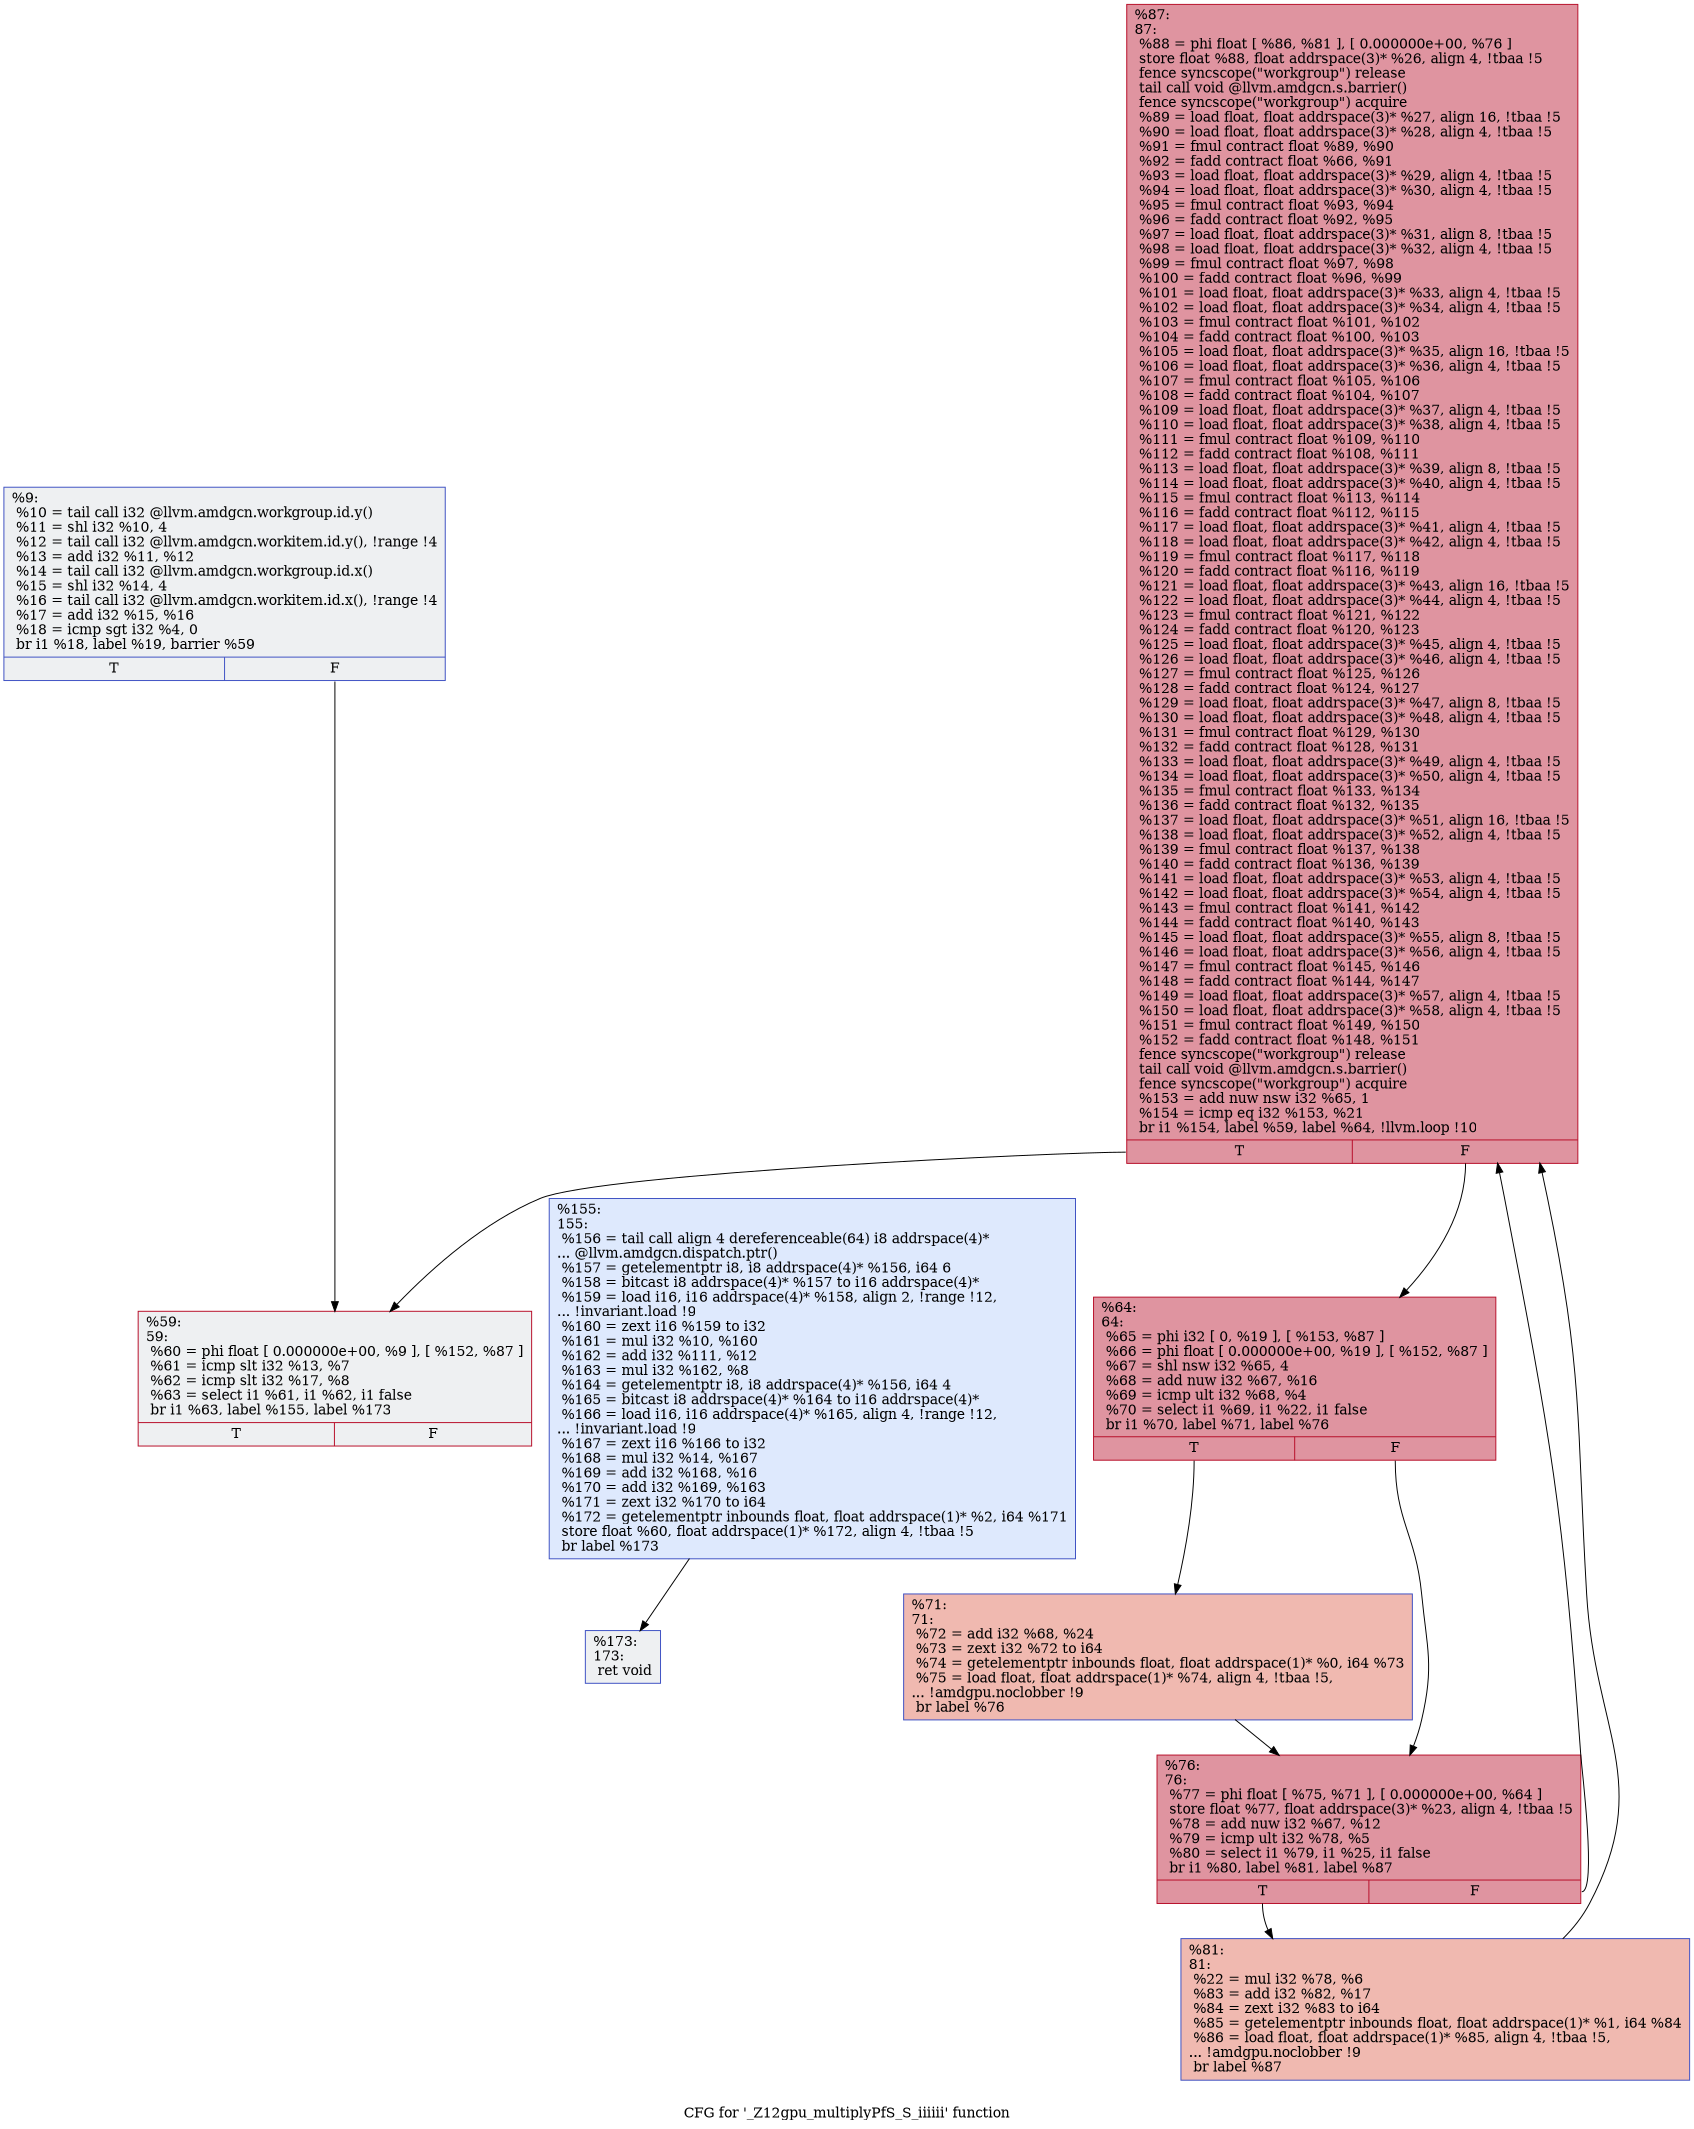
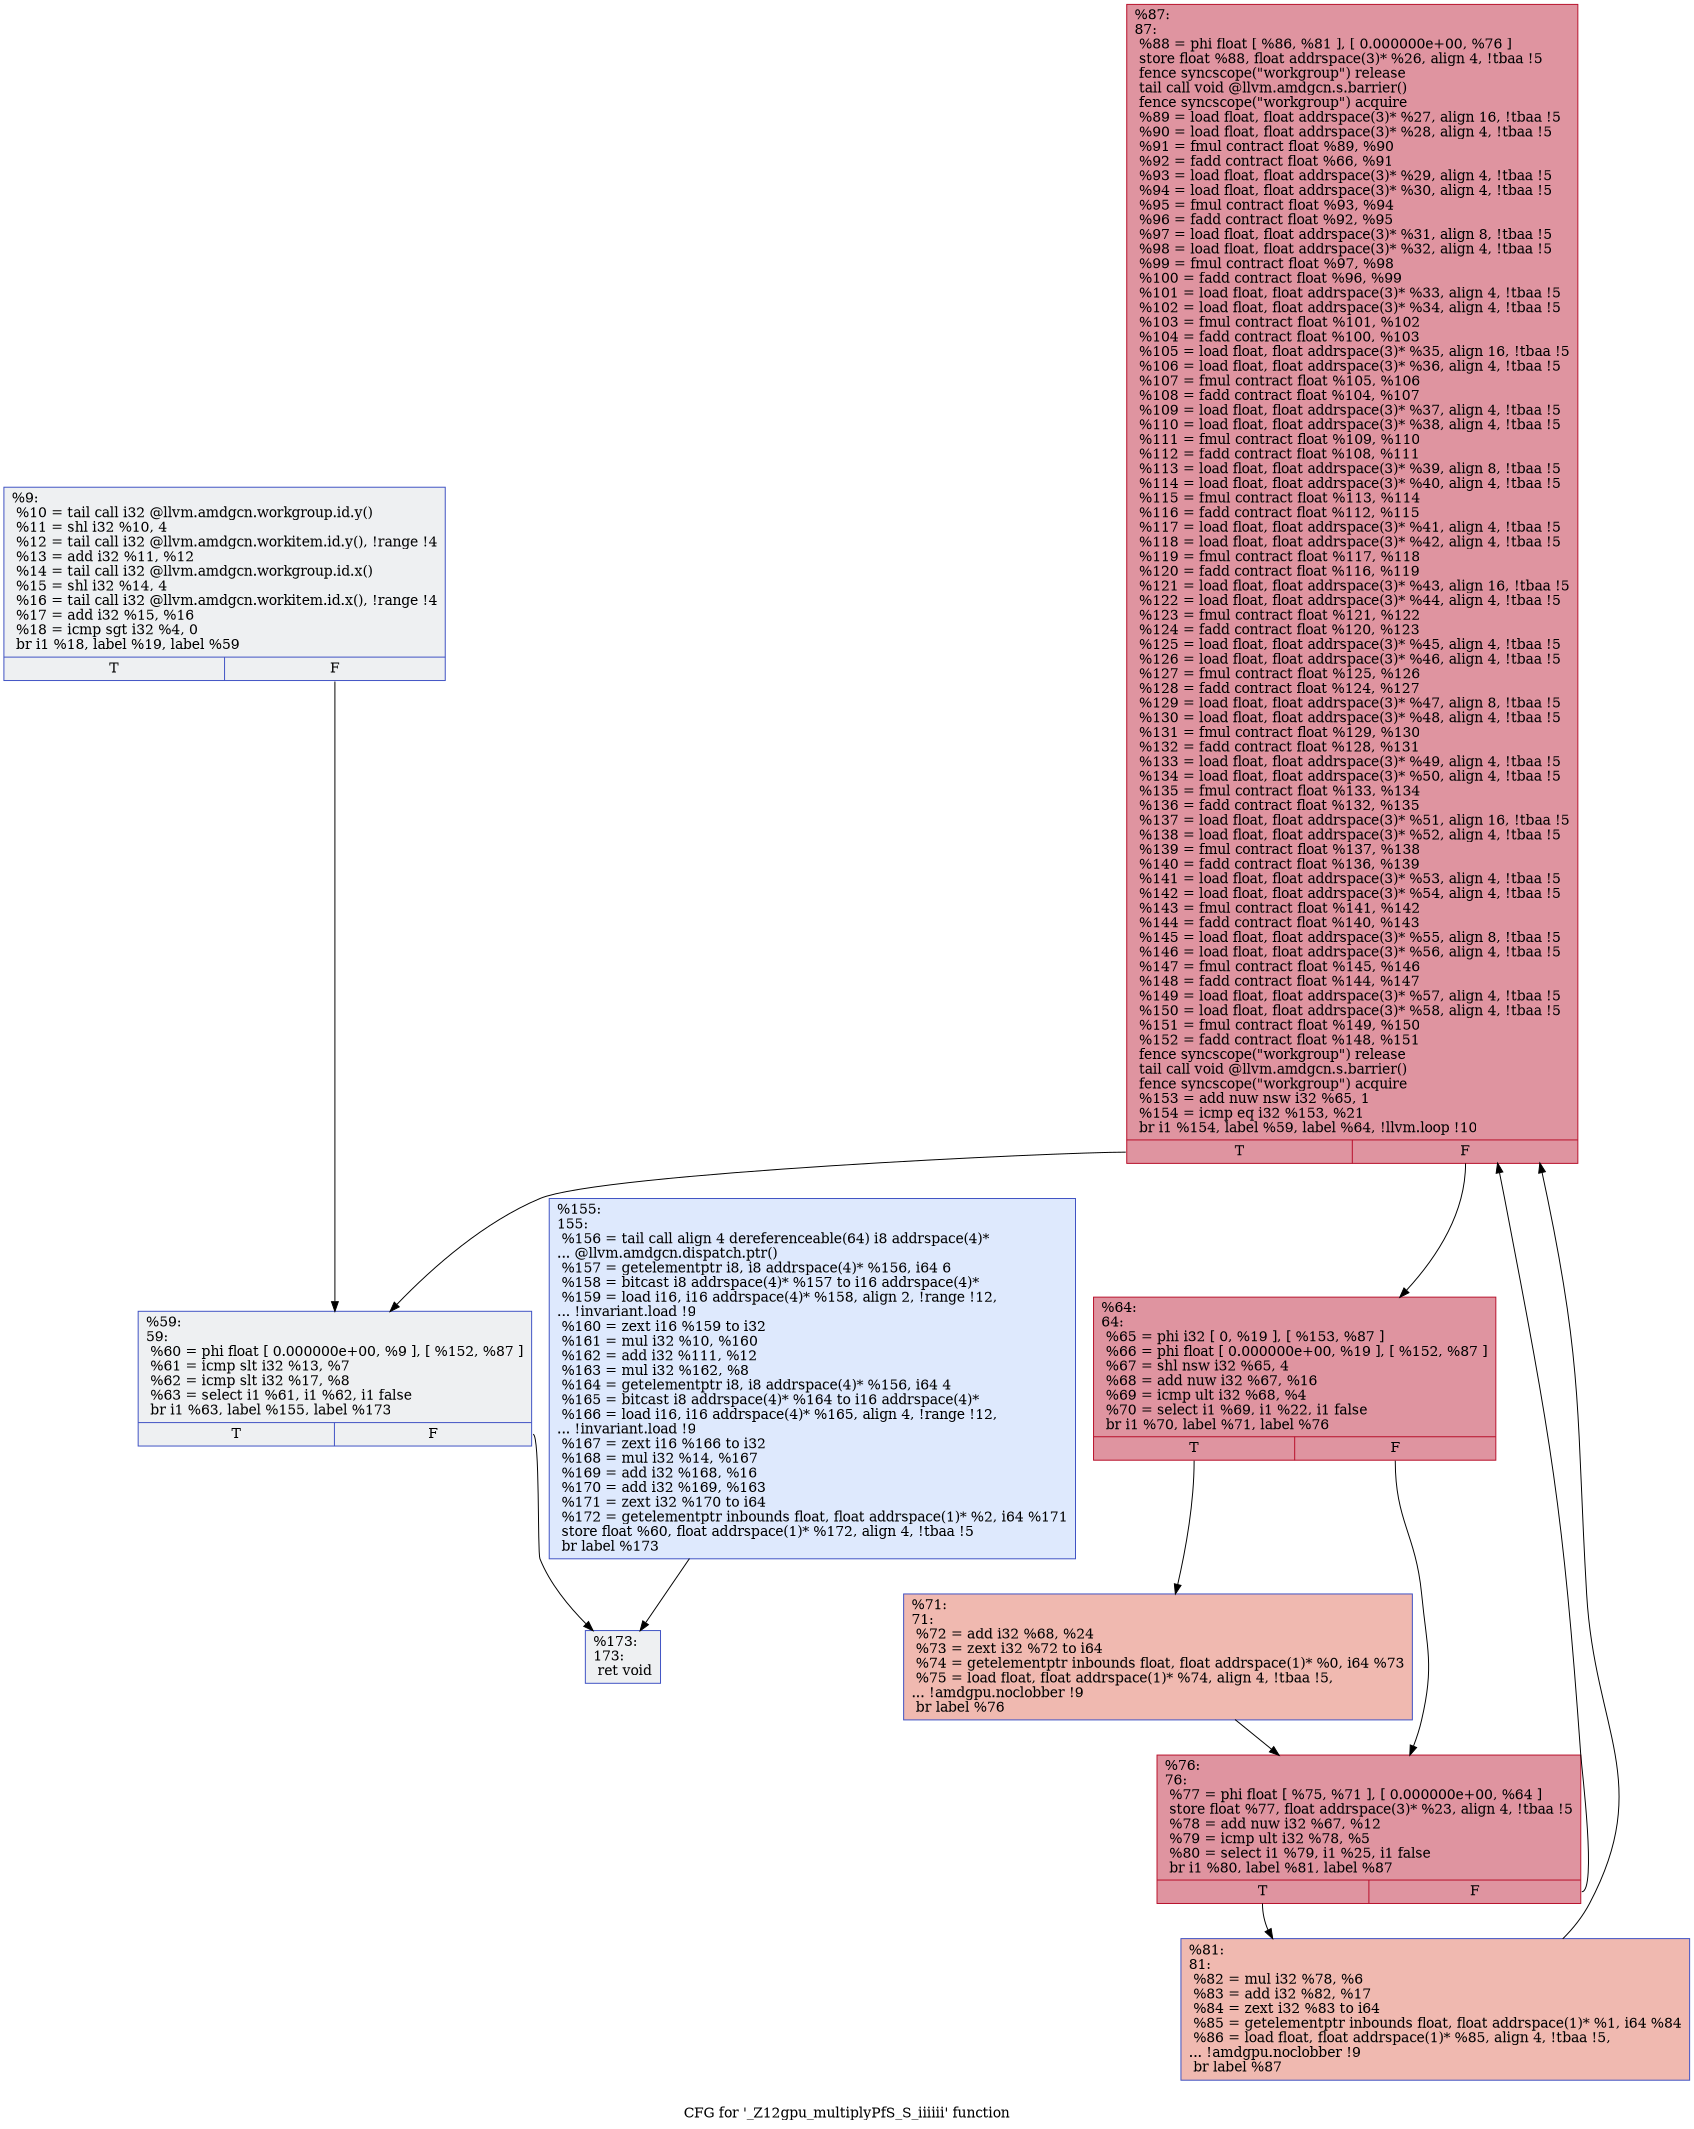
node "%9:": text "br i1 %18, label %19, barrier %59" -> "br i1 %18, label %19, label %59"
node "%59:": color #b70d28ff -> #3d50c3ff
edge "%59:" -> "%173:": added
node "%81:": text "%22 = mul i32 %78, %6" -> "%82 = mul i32 %78, %6"
